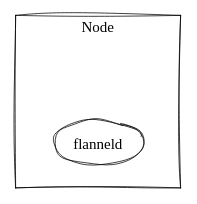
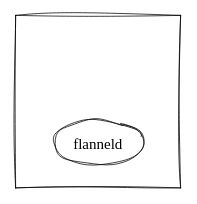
node "Node": removed
